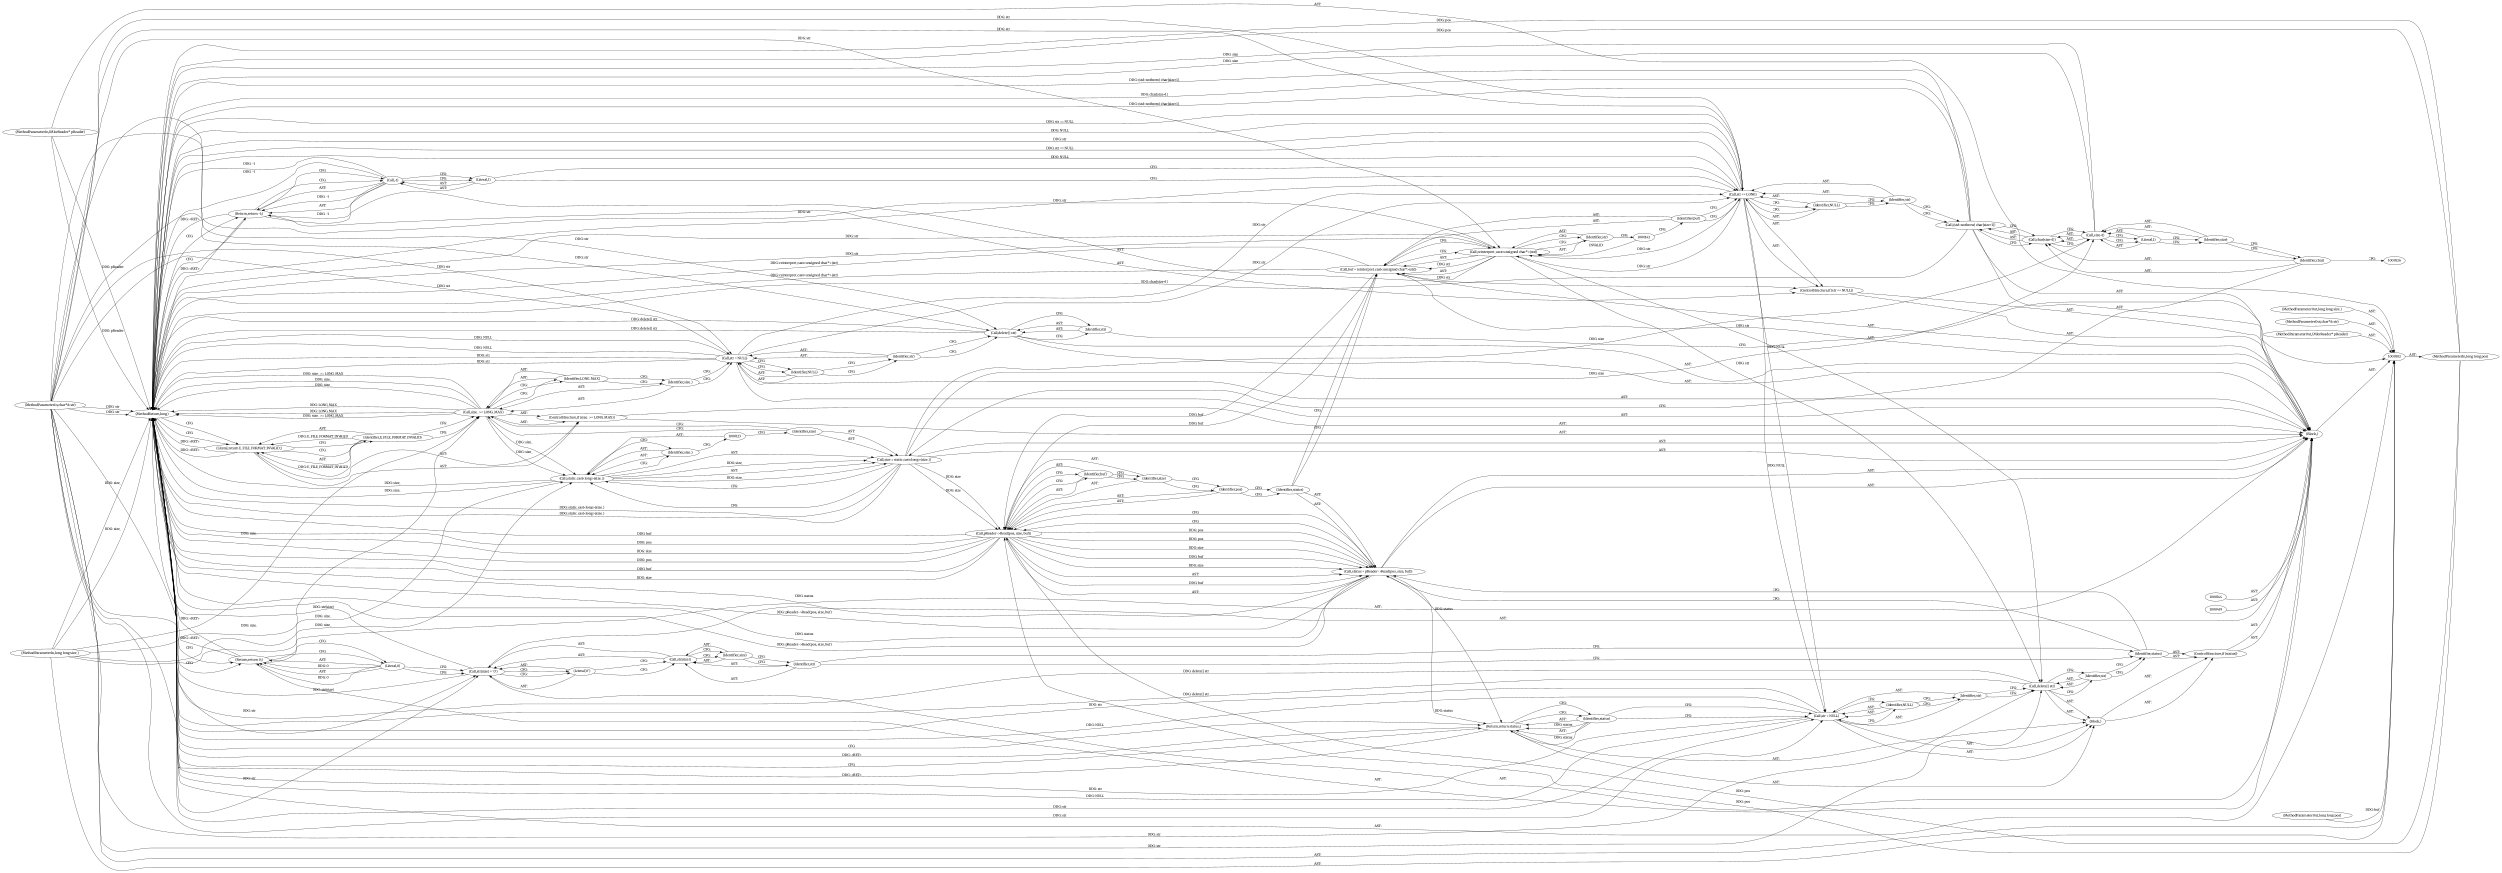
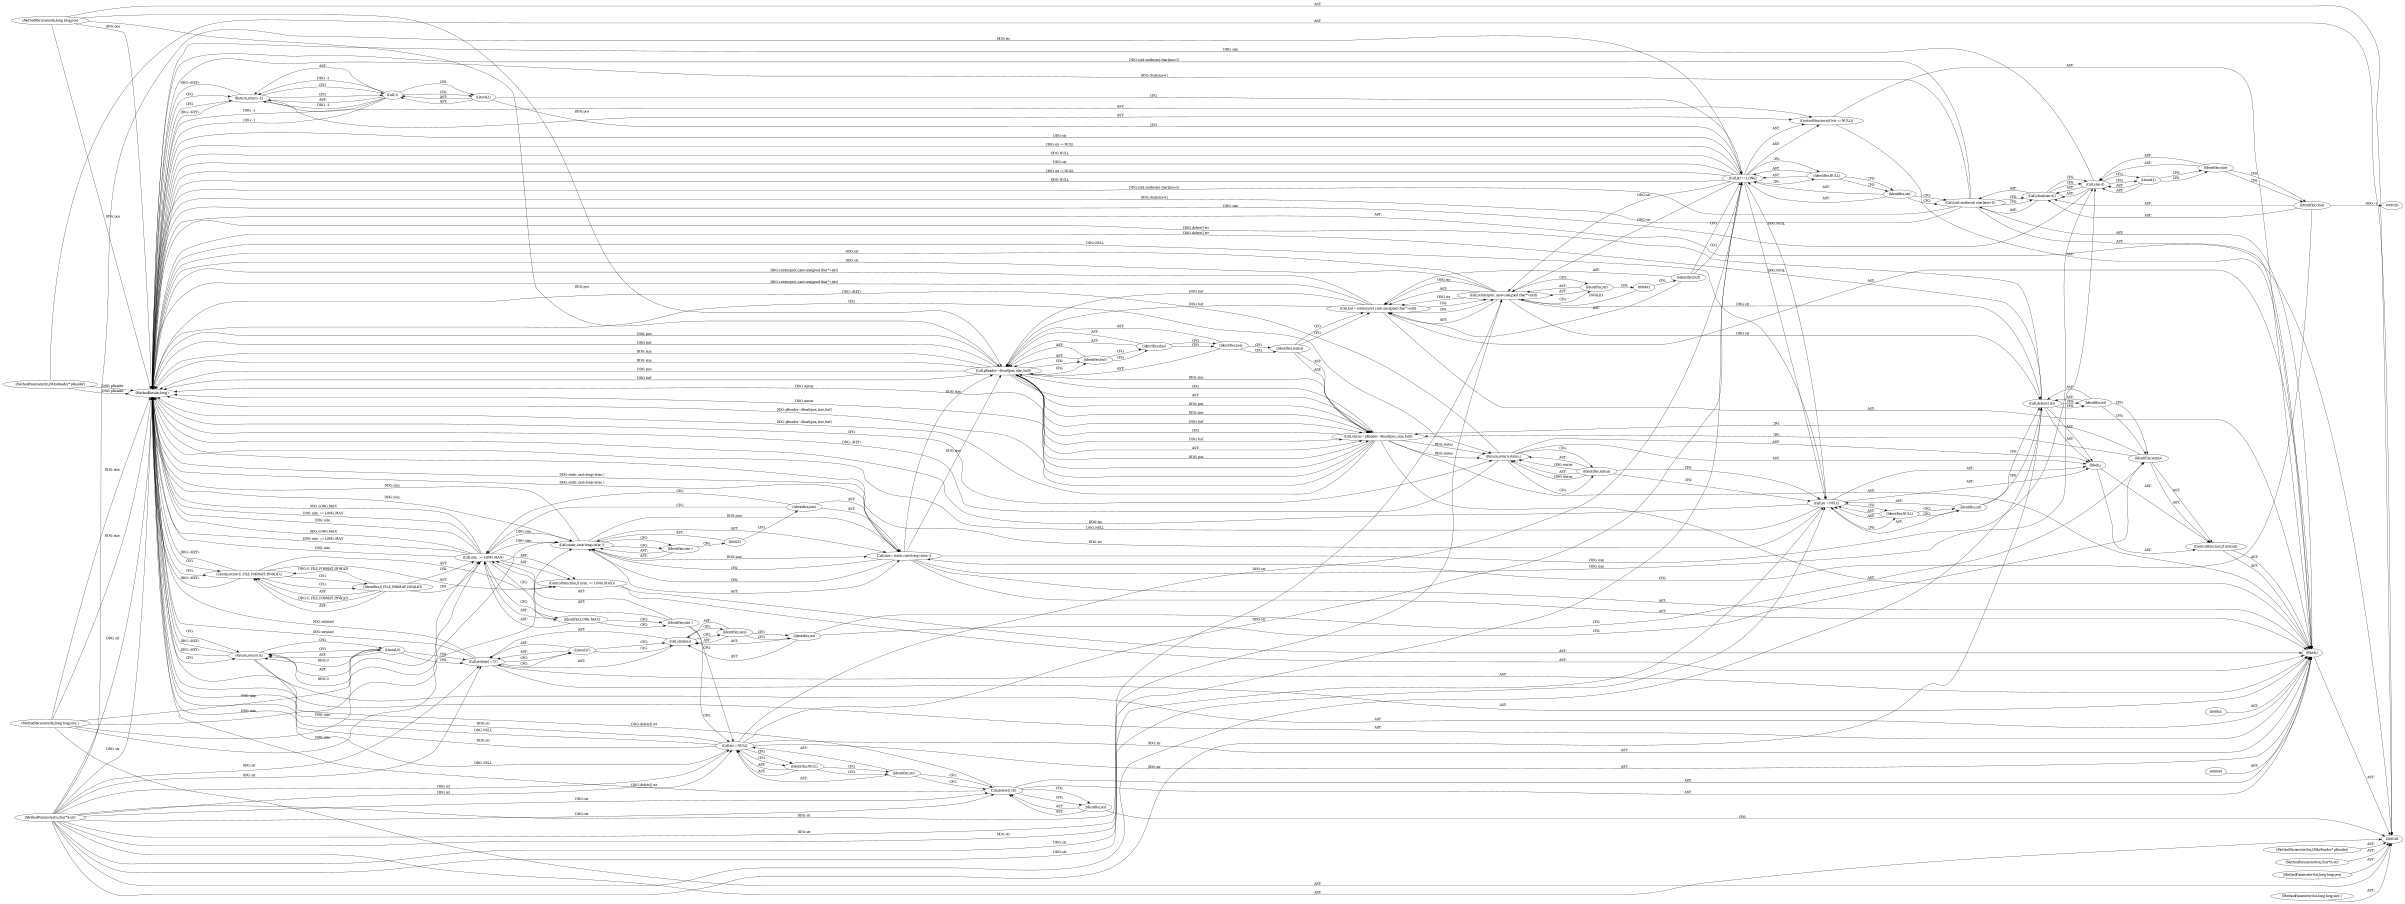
edge "(Identifier,char)" -> "1000126": label "CFG: " -> "DDG: -1"
edge "1000102" -> "(MethodParameterIn,long long pos)": reversed
edge "(MethodParameterOut,long long pos)" -> "1000102": label "DDG: buf" -> "AST: "
